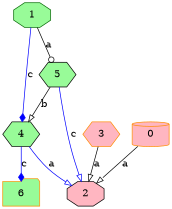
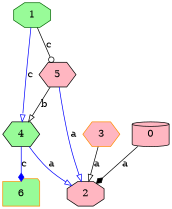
edge "1" -> "5": label "a" -> "c"
edge "1" -> "4": arrowhead diamond -> onormal
node "5": fillcolor palegreen -> lightpink
edge "5" -> "2": label "c" -> "a"
node "0": color darkorange -> black
edge "0" -> "2": arrowhead onormal -> diamond
